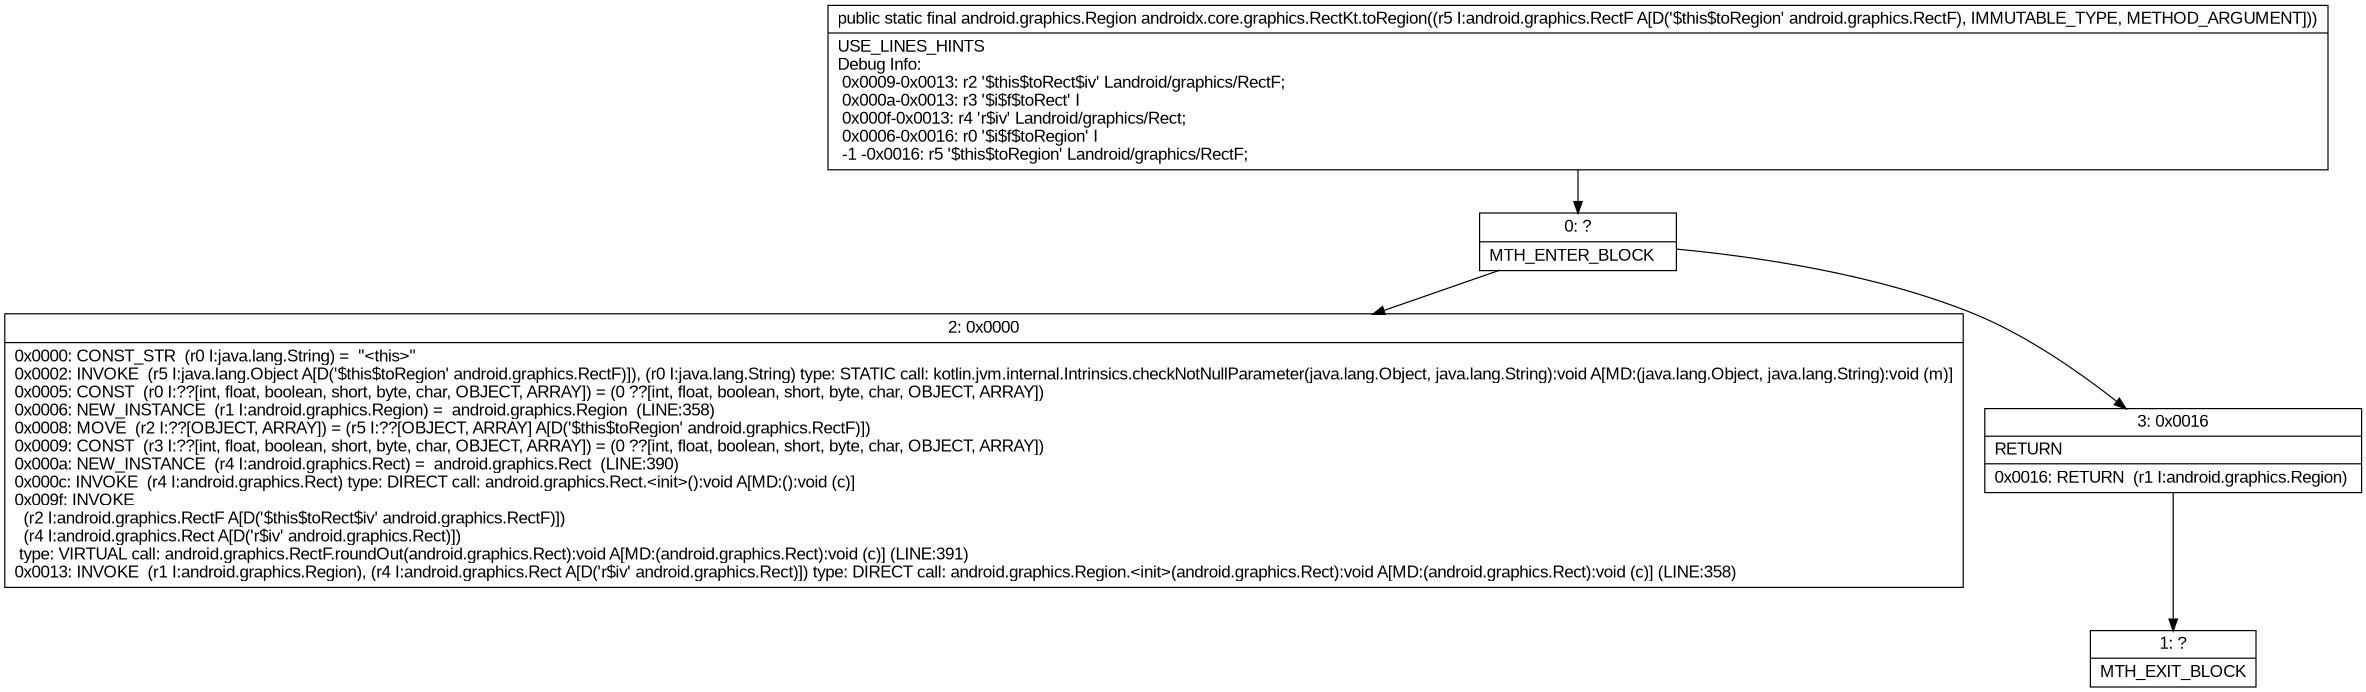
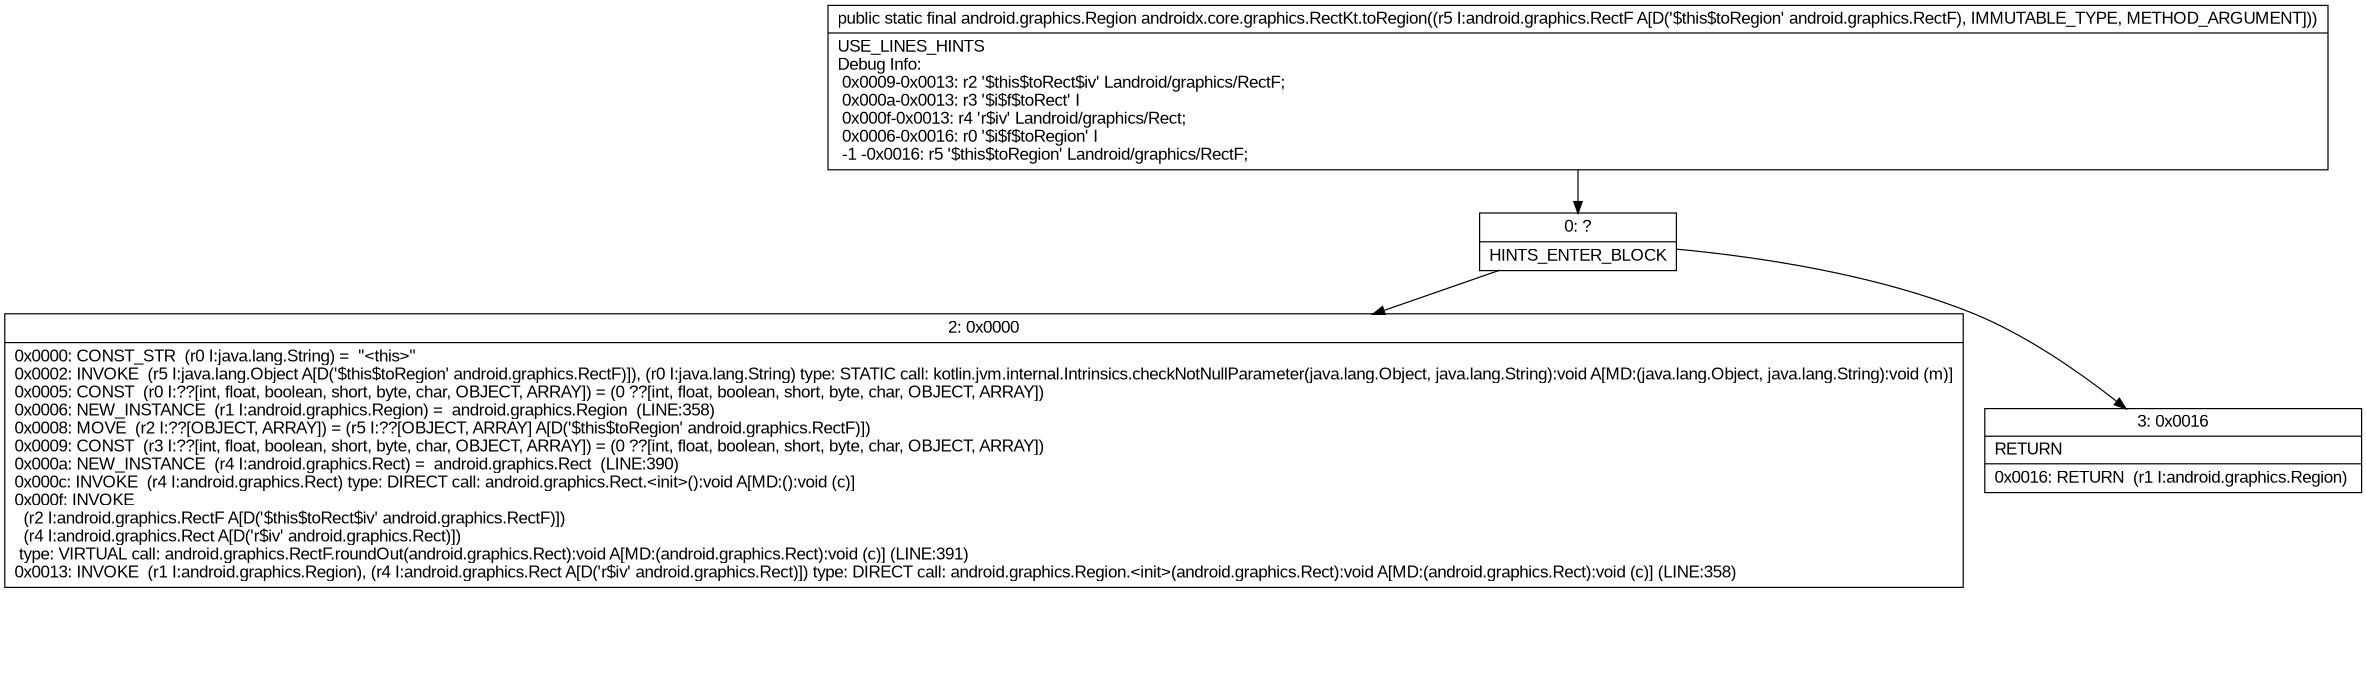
node "0: ?": text "MTH_ENTER_BLOCK" -> "HINTS_ENTER_BLOCK"
node "2: 0x0000": text "0x009f: INVOKE" -> "0x000f: INVOKE"
node "1: ?": removed
